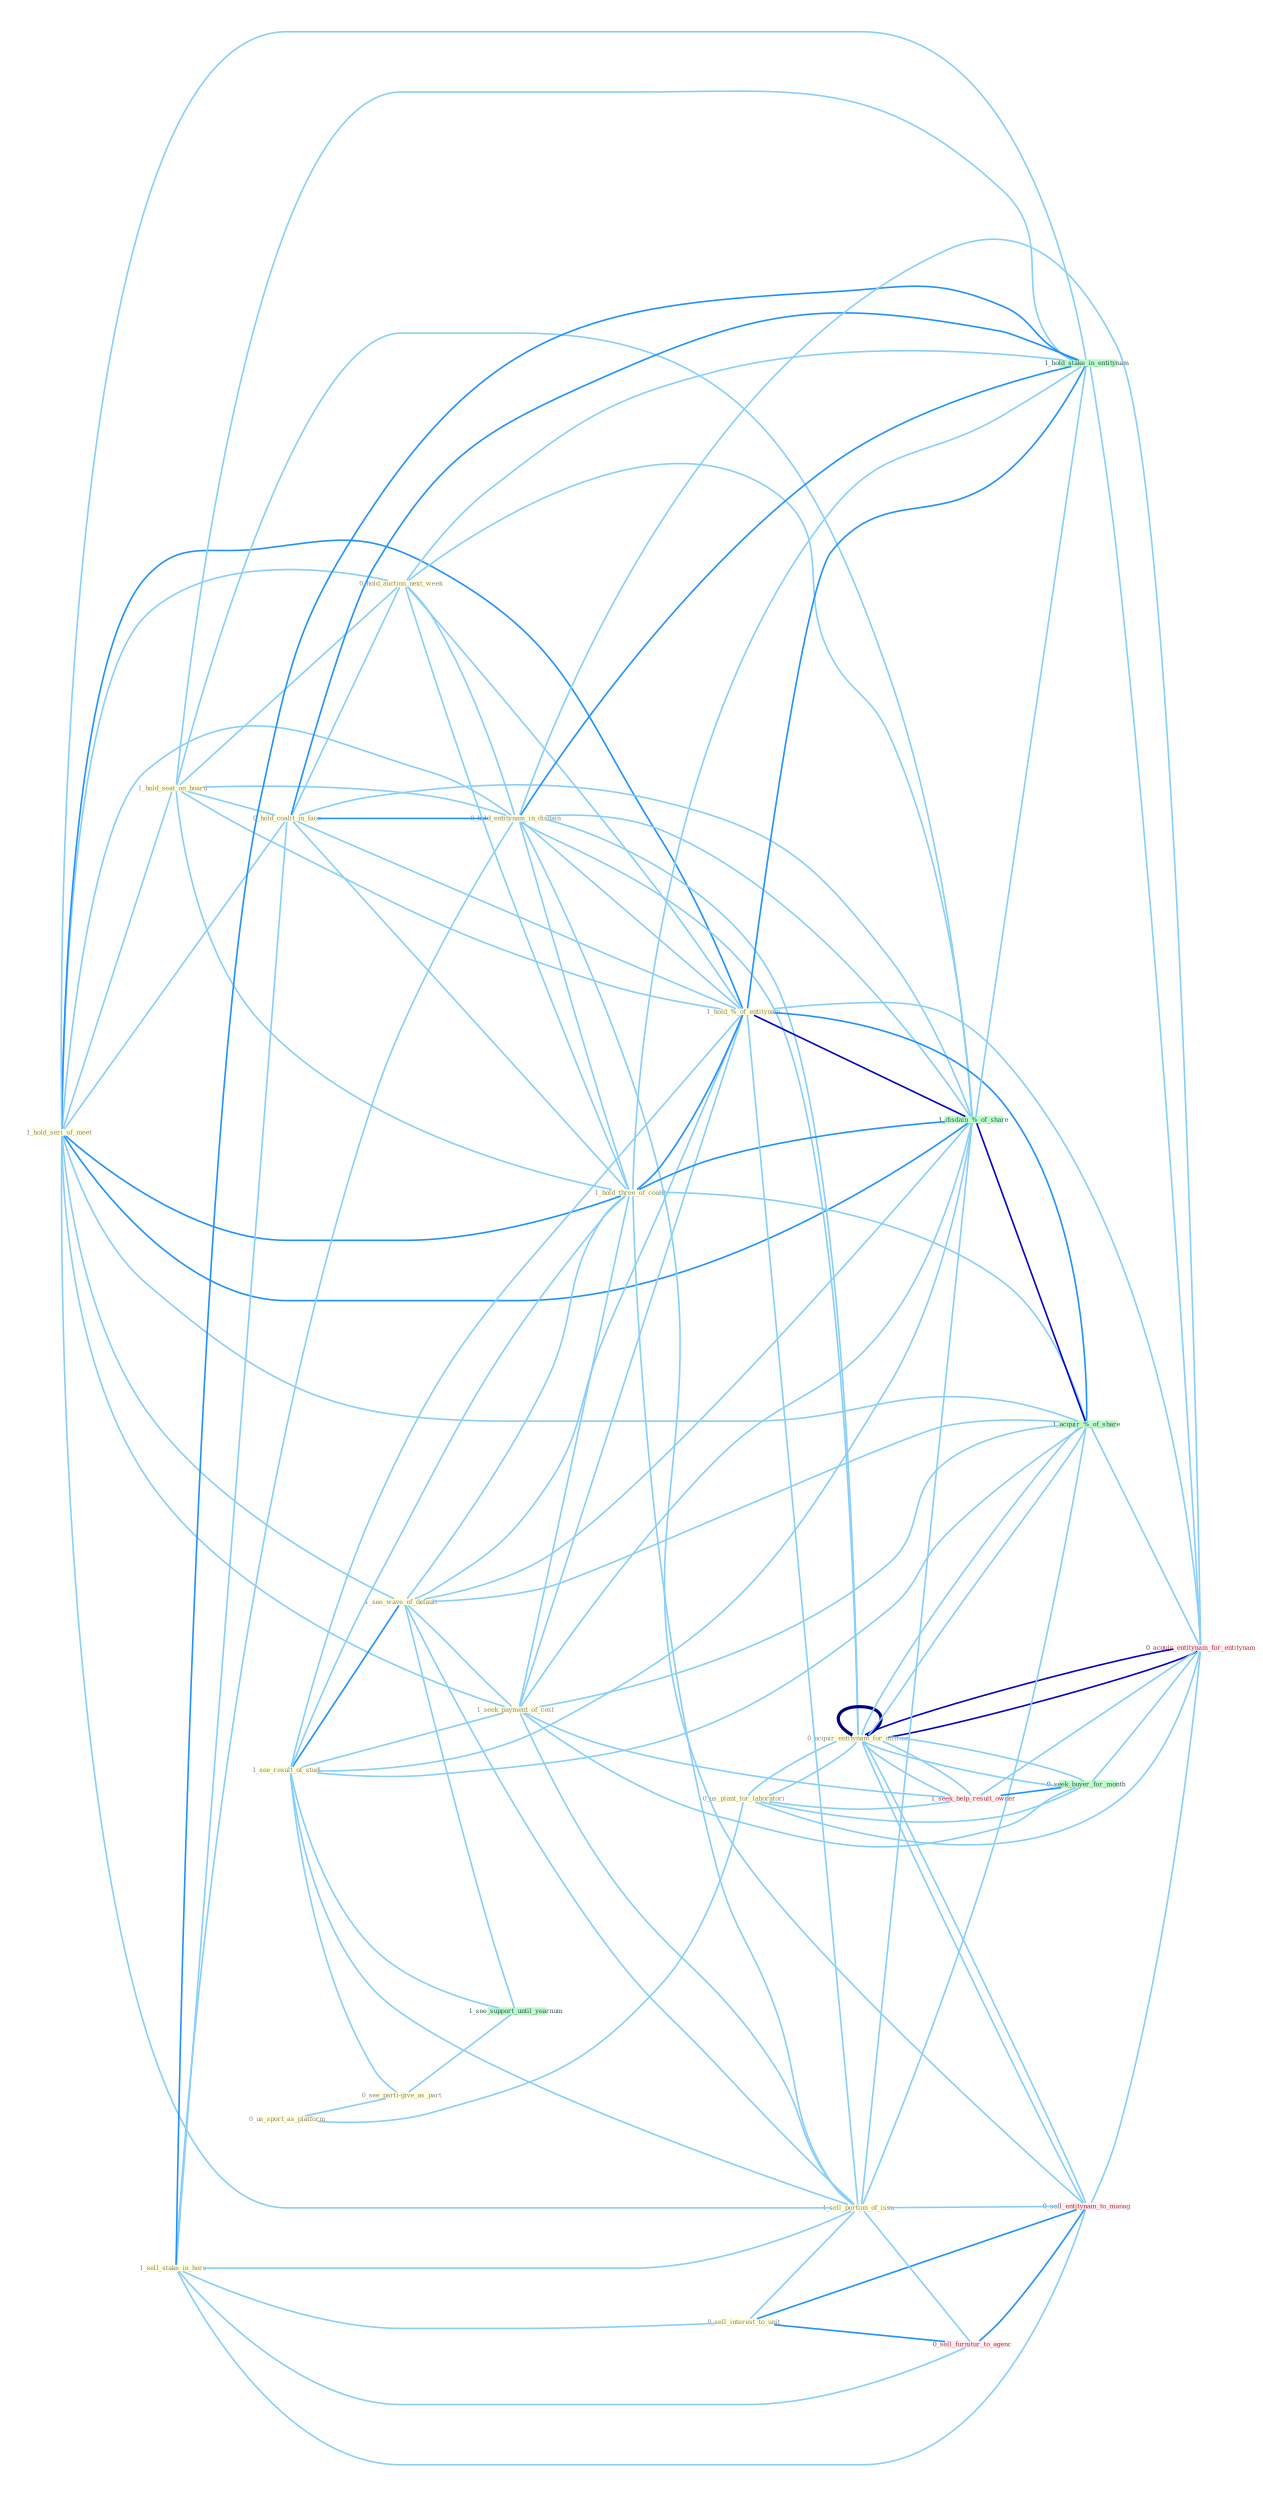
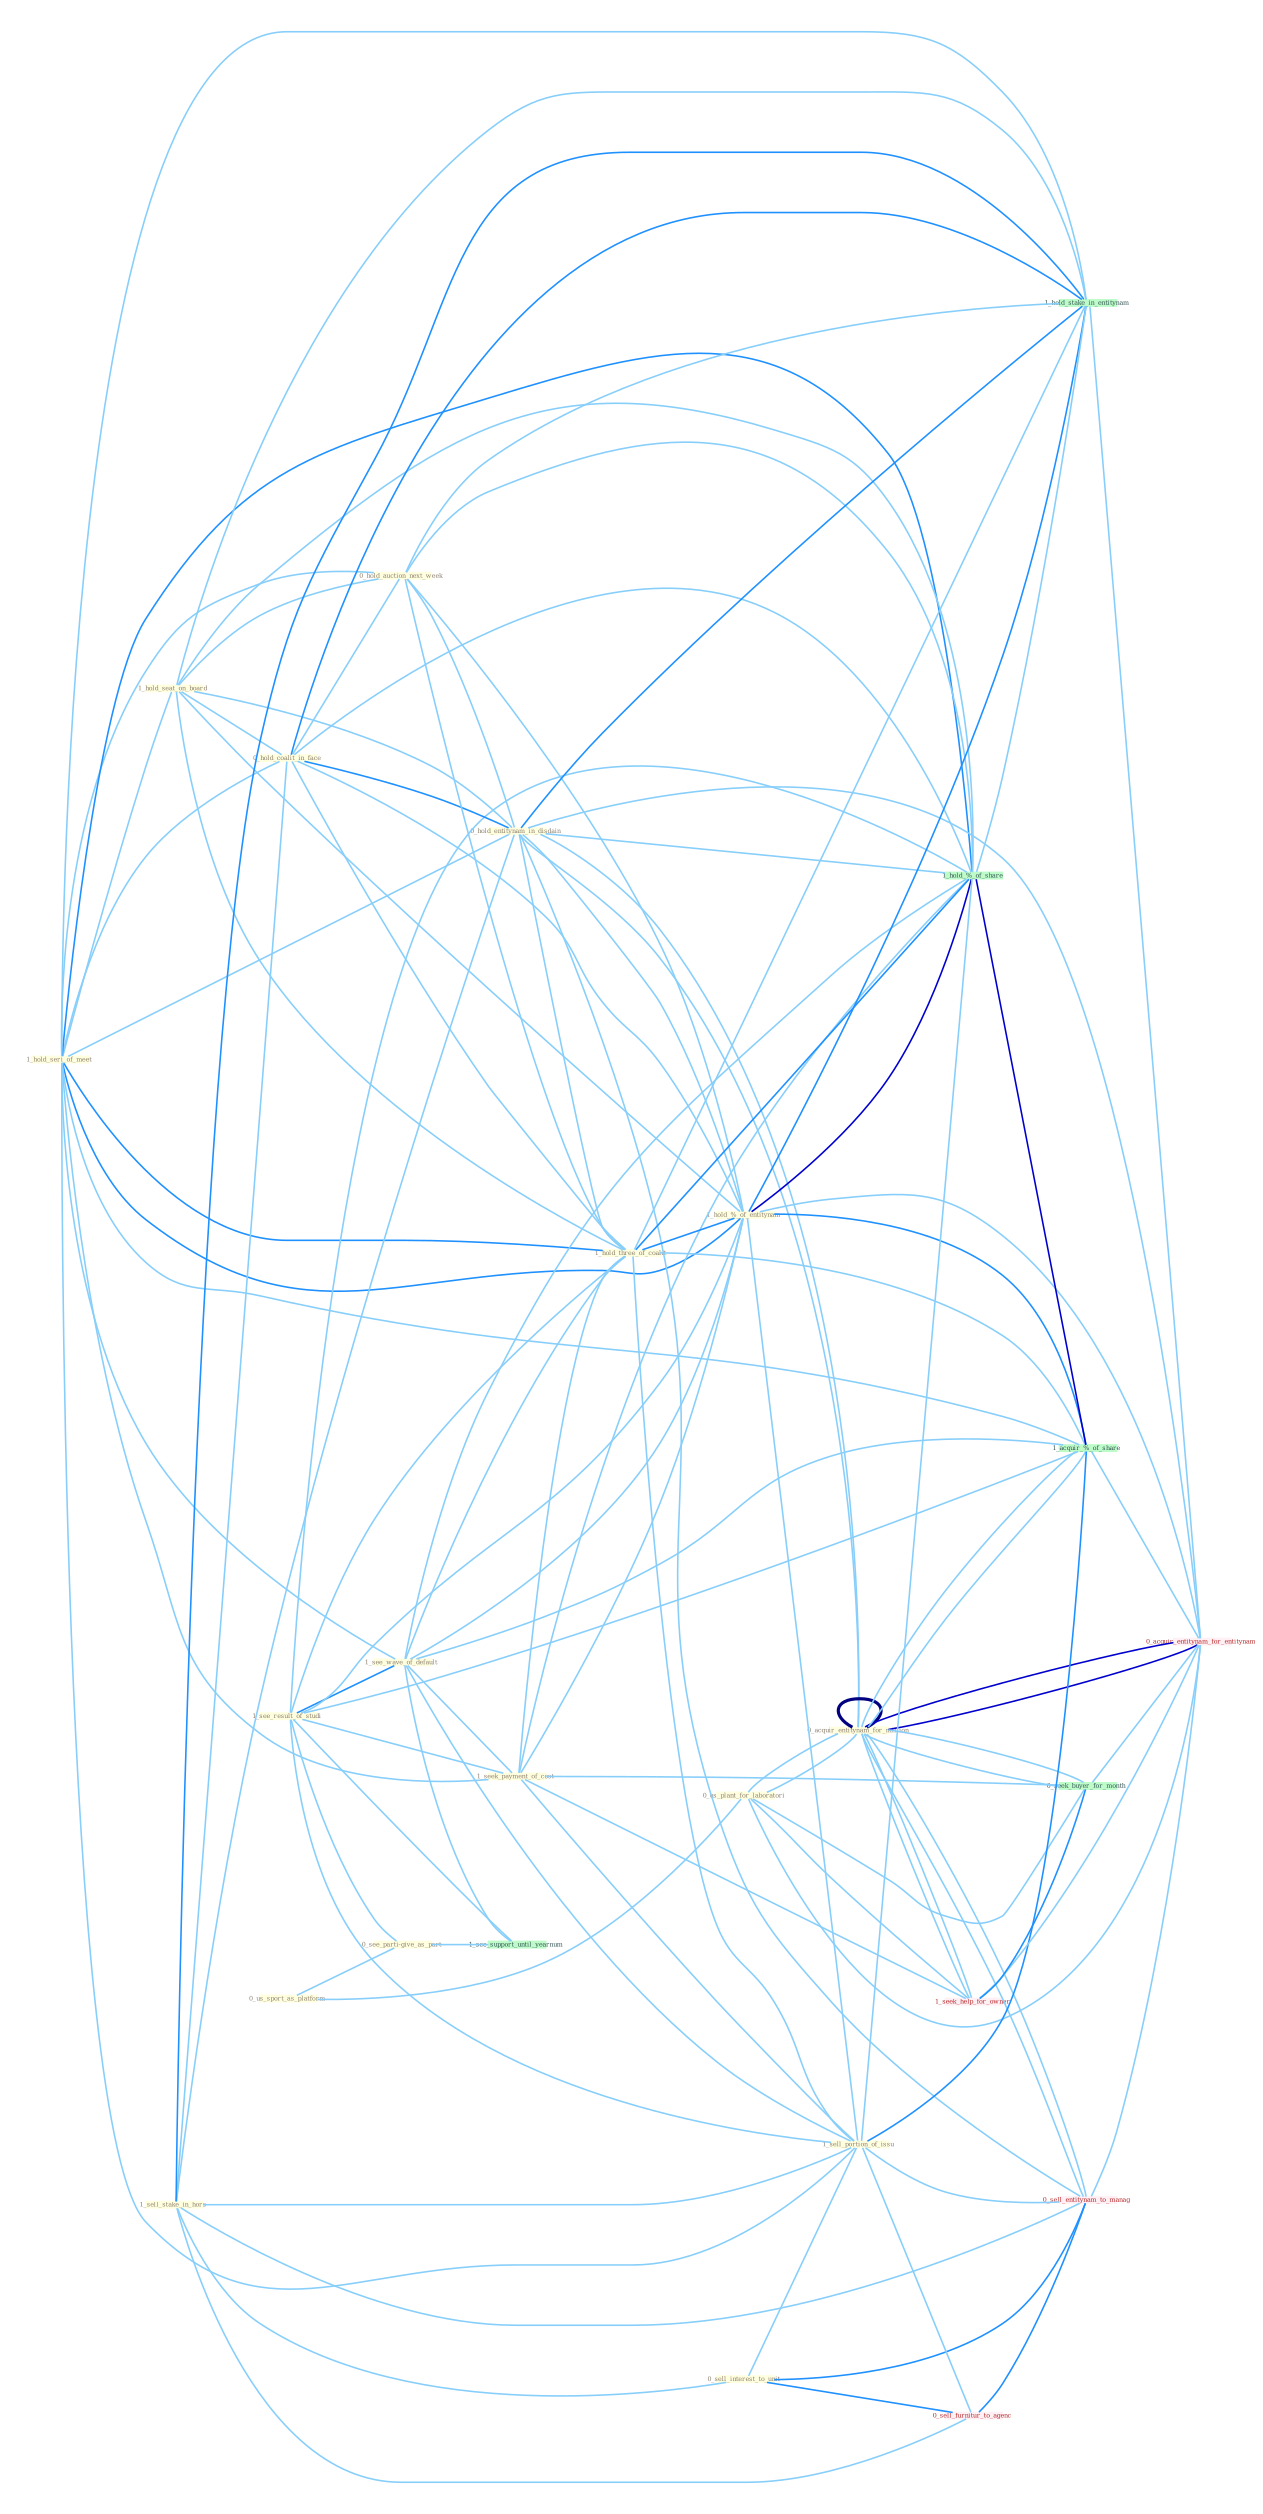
node "1_disdain_%_of_share": label "1_disdain_%_of_share" -> "1_hold_%_of_share"
edge "1_acquir_%_of_share" -- "1_seek_payment_of_cost": removed
node "1_seek_help_result_owner": label "1_seek_help_result_owner" -> "1_seek_help_for_owner"
edge "1_acquir_%_of_share" -- "1_sell_portion_of_issu": color #87cefa -> #1e90ff
